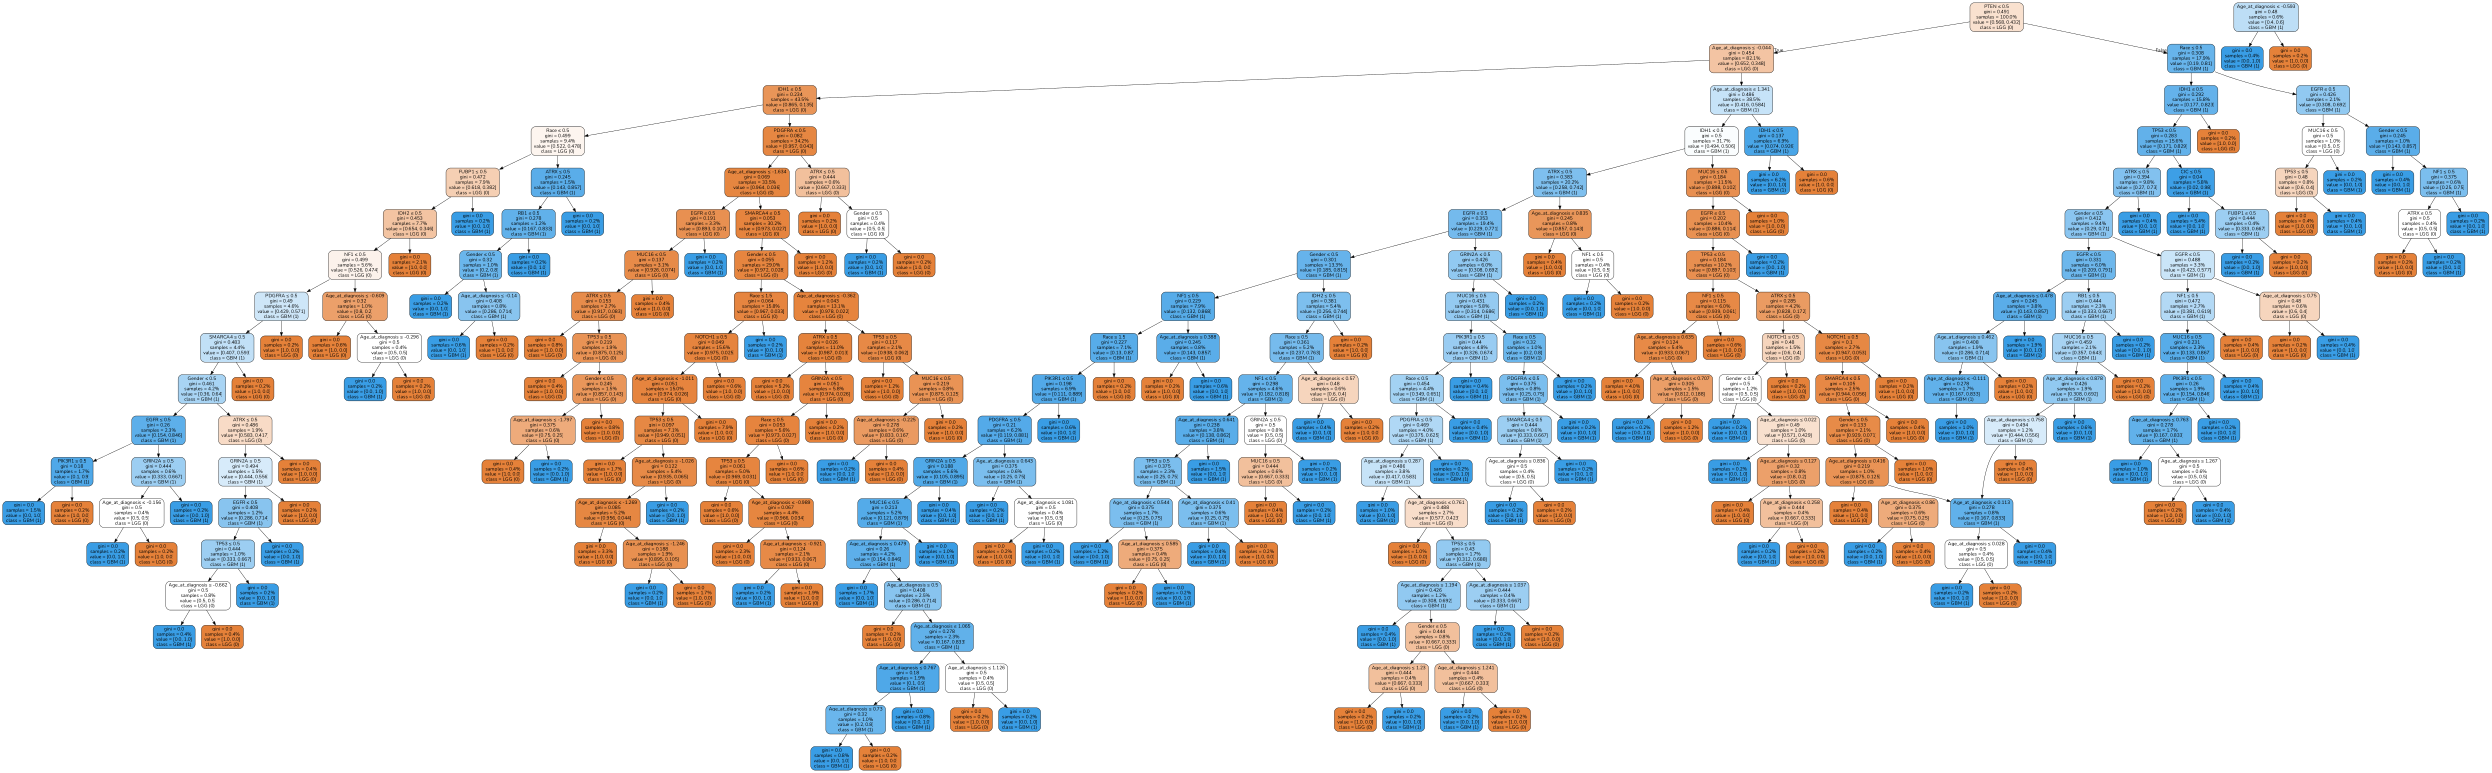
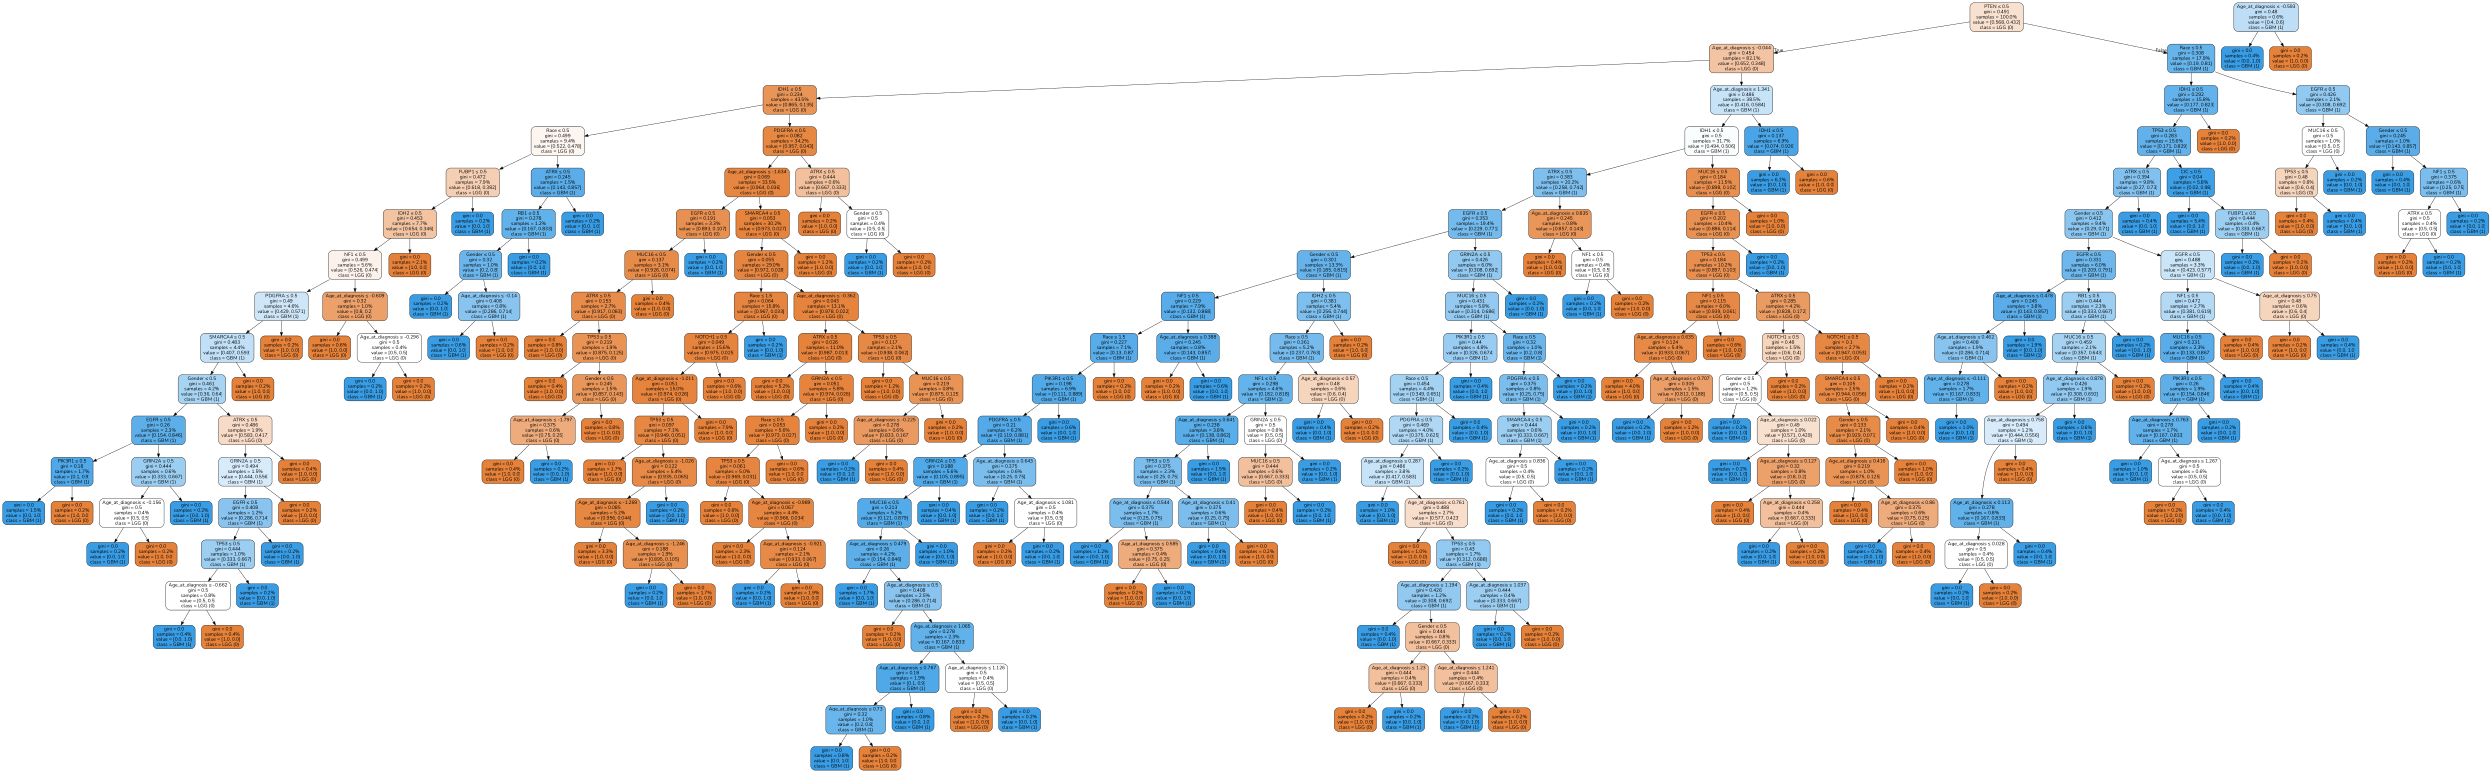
edge "Age_at_diagnosis ≤ 0.416" -> "Age_at_diagnosis ≤ 0.113": now "Age_at_diagnosis ≤ 0.416" -> "Age_at_diagnosis ≤ 0.86"
